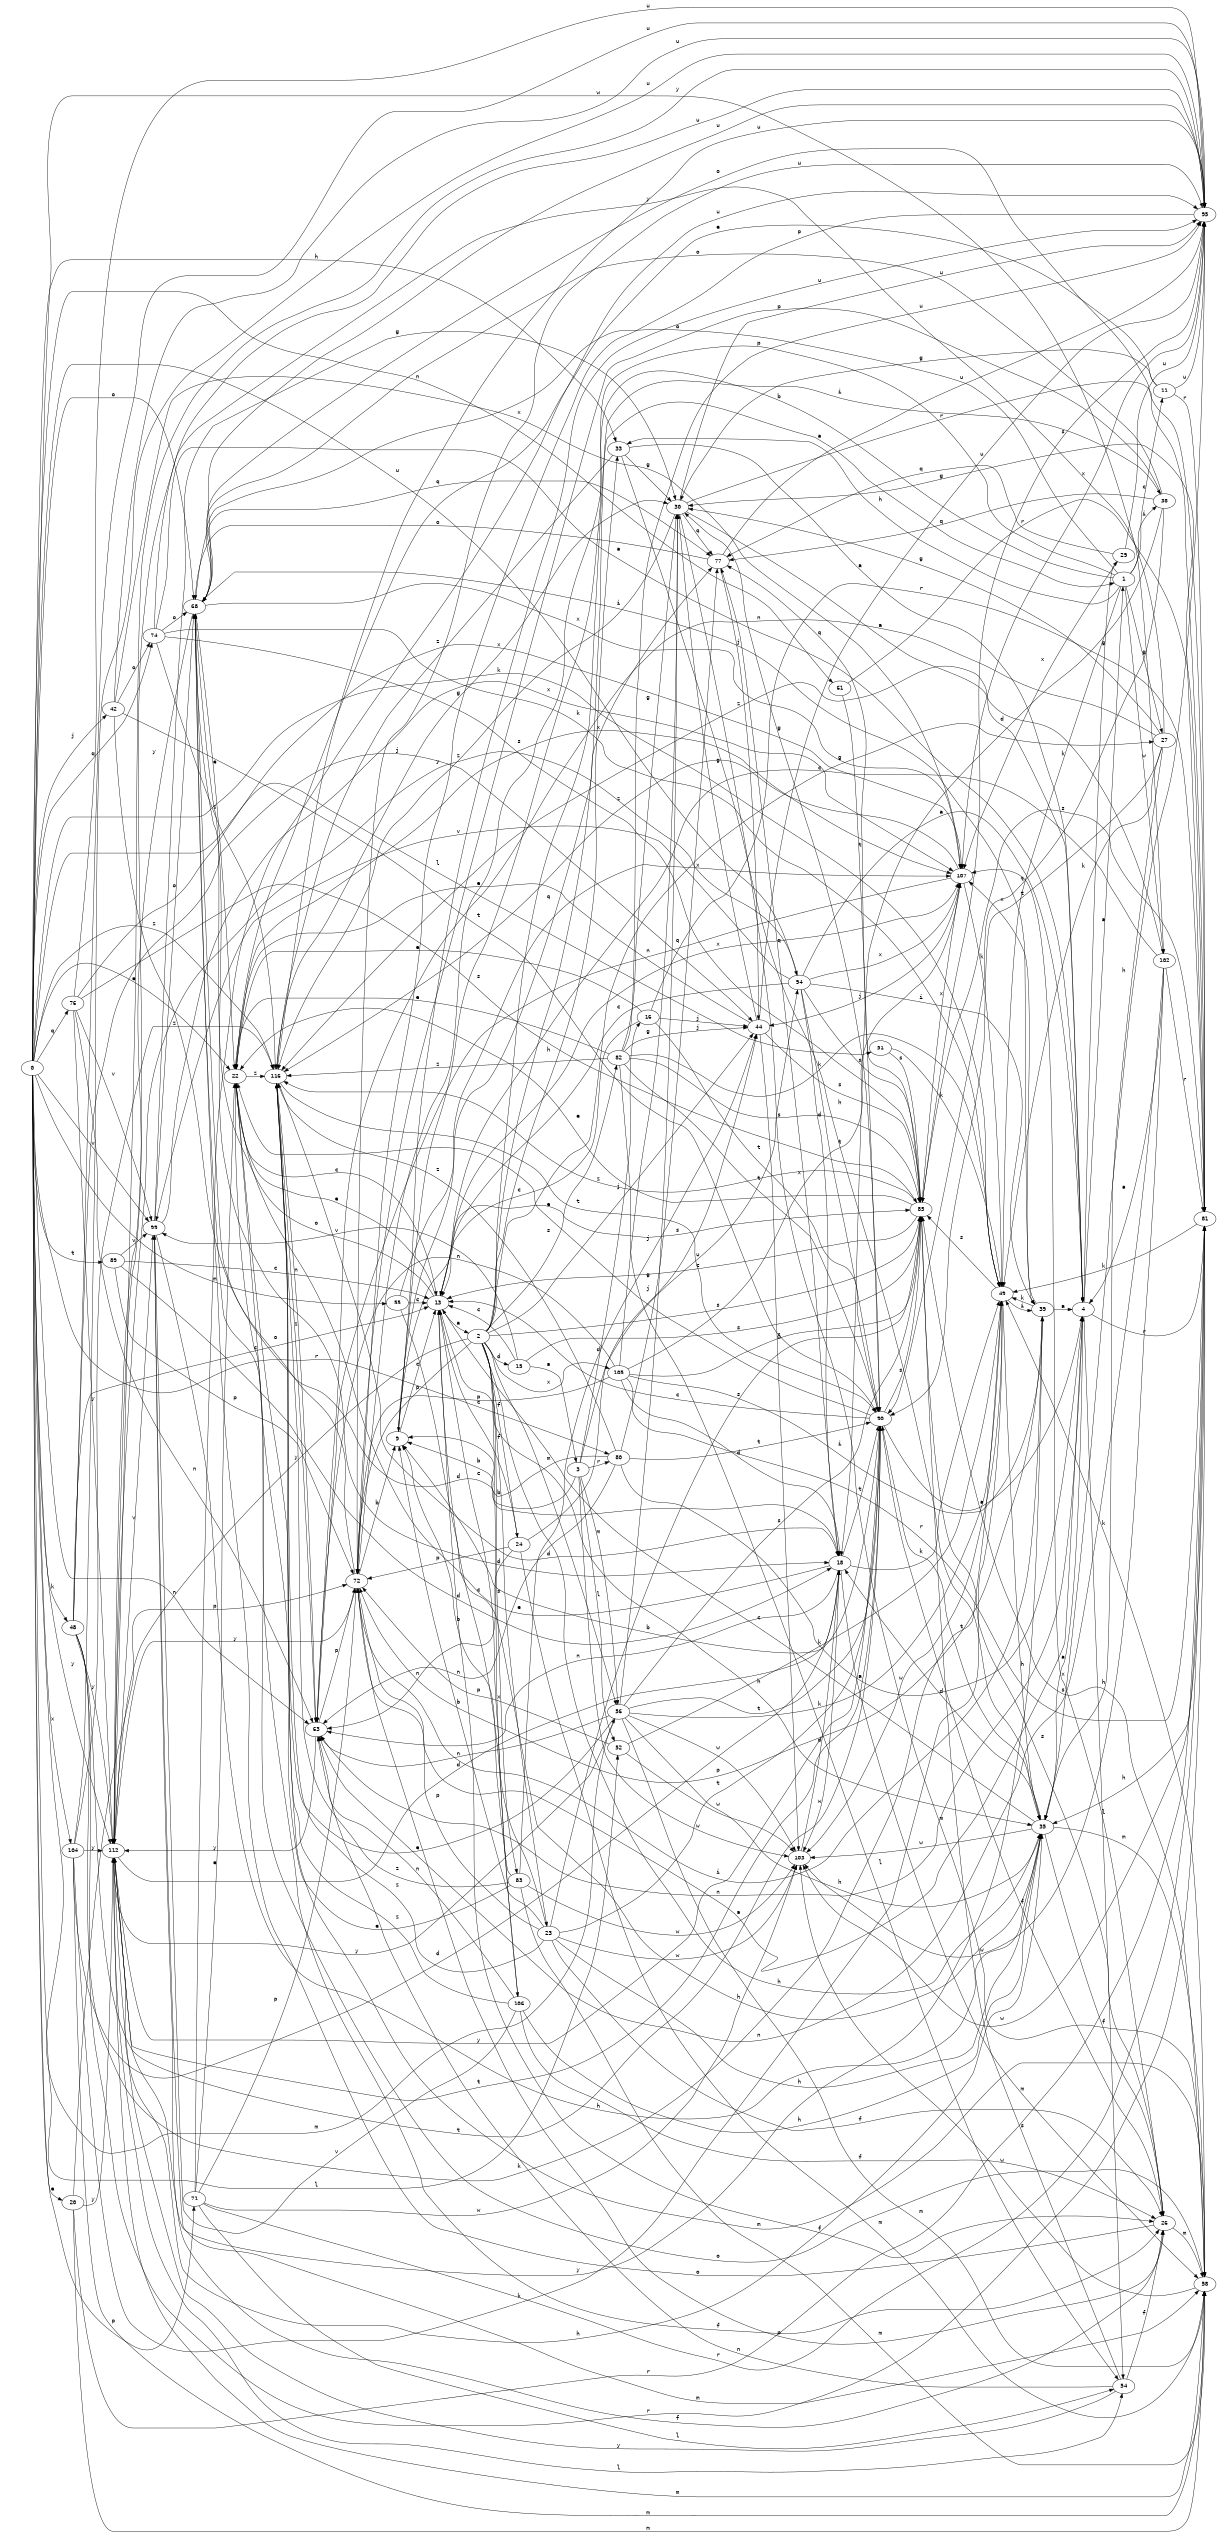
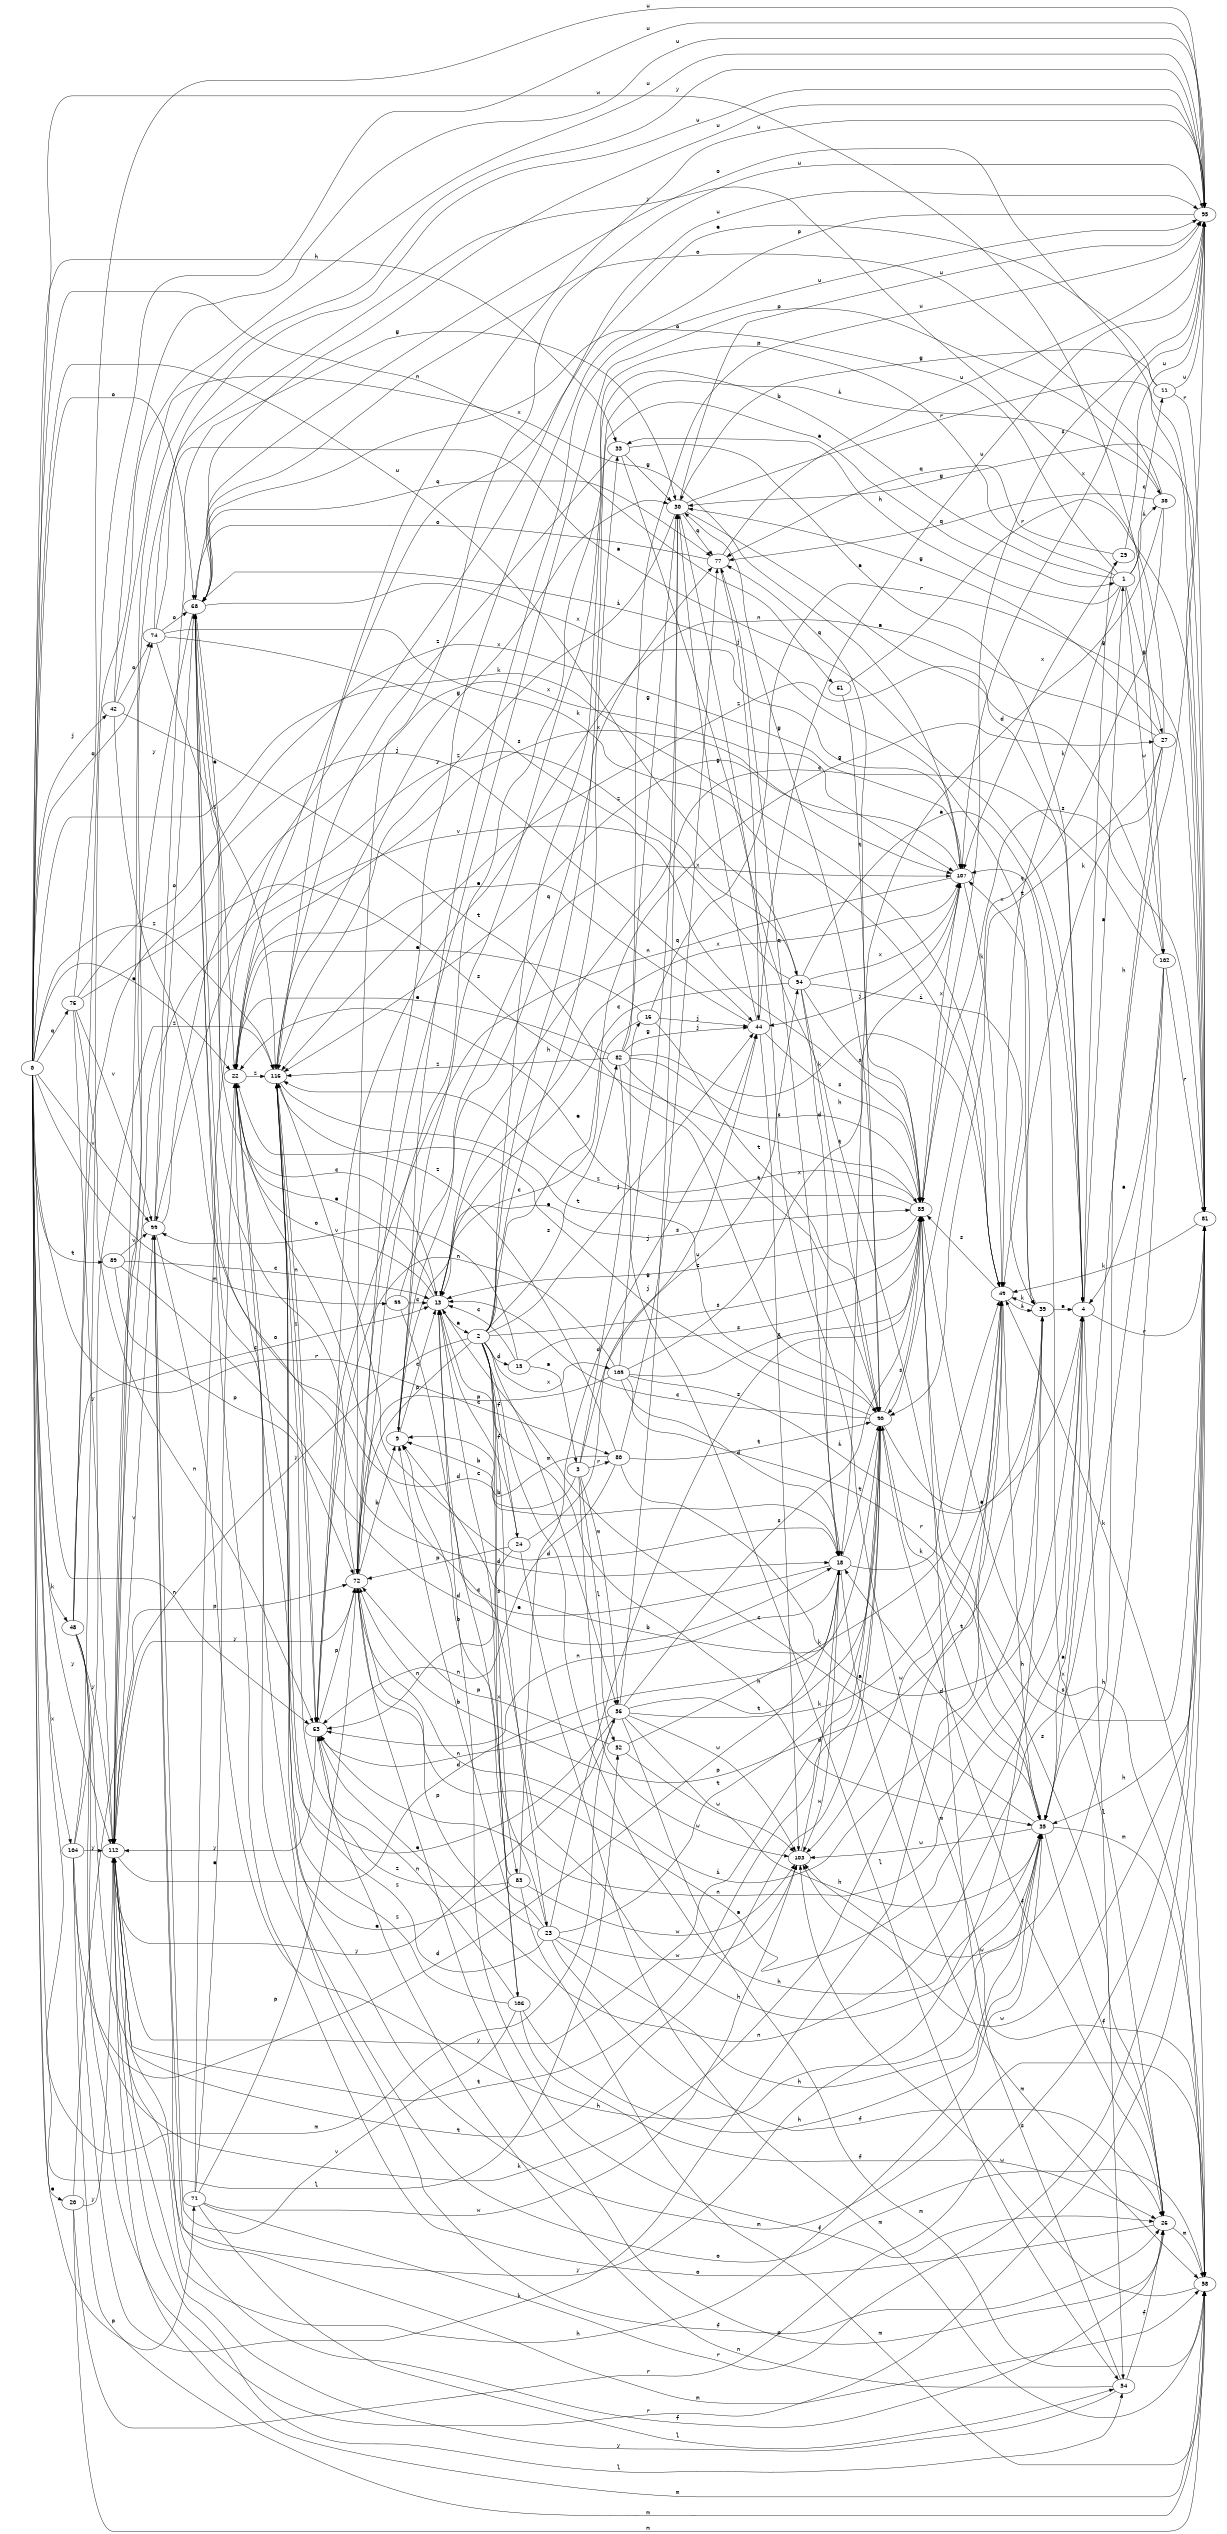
node "51": removed
